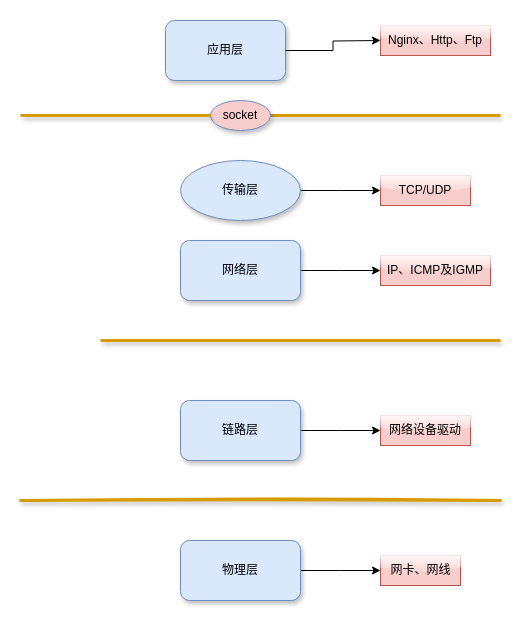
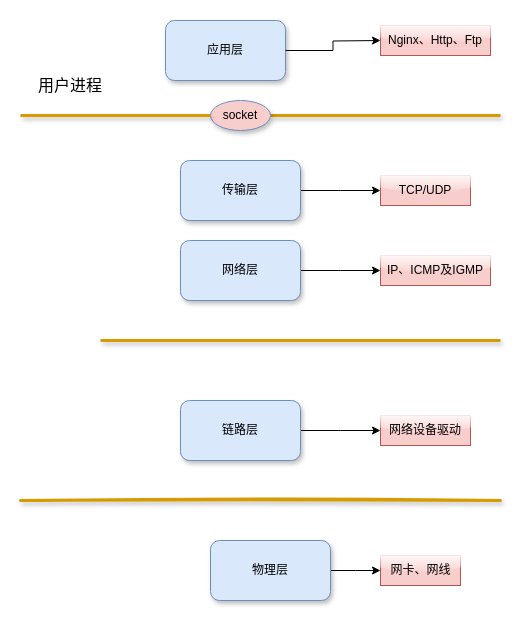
node "用户进程": added
node "传输层": shape ellipse -> rounded rectangle
node "物理层": moved (241, 571) -> (271, 571)
